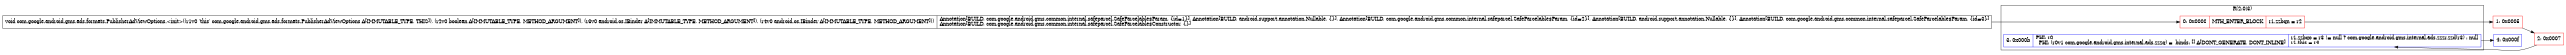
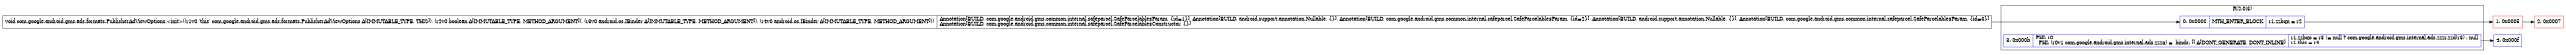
node "0: 0x0000": color red -> blue
edge "2: 0x0007" -> "3: 0x000b": removed
